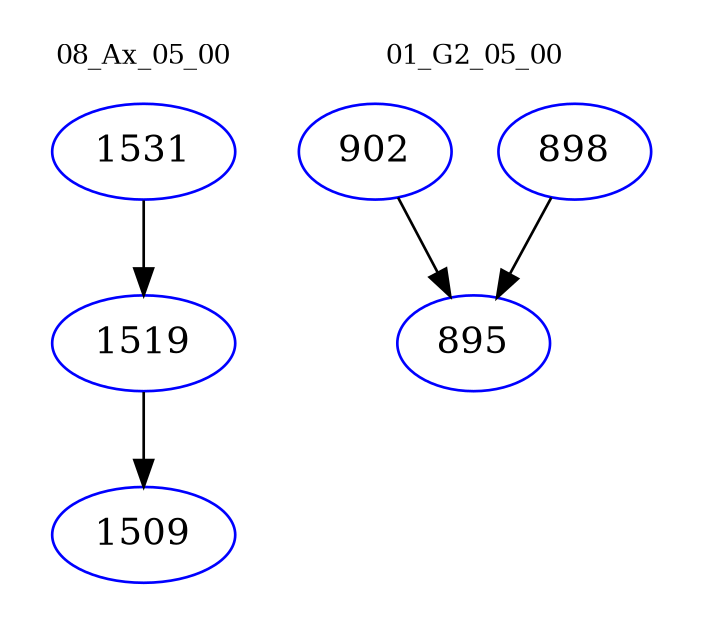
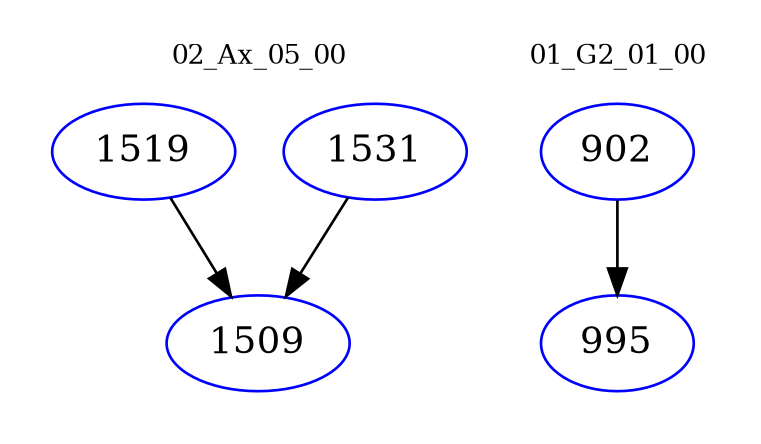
cluster "08_Ax_05_00": label "08_Ax_05_00" -> "02_Ax_05_00"
cluster "01_G2_05_00": label "01_G2_05_00" -> "01_G2_01_00"
node "898": removed
edge "1531" -> "1519": now "1531" -> "1509"
node "895": label "895" -> "995"
